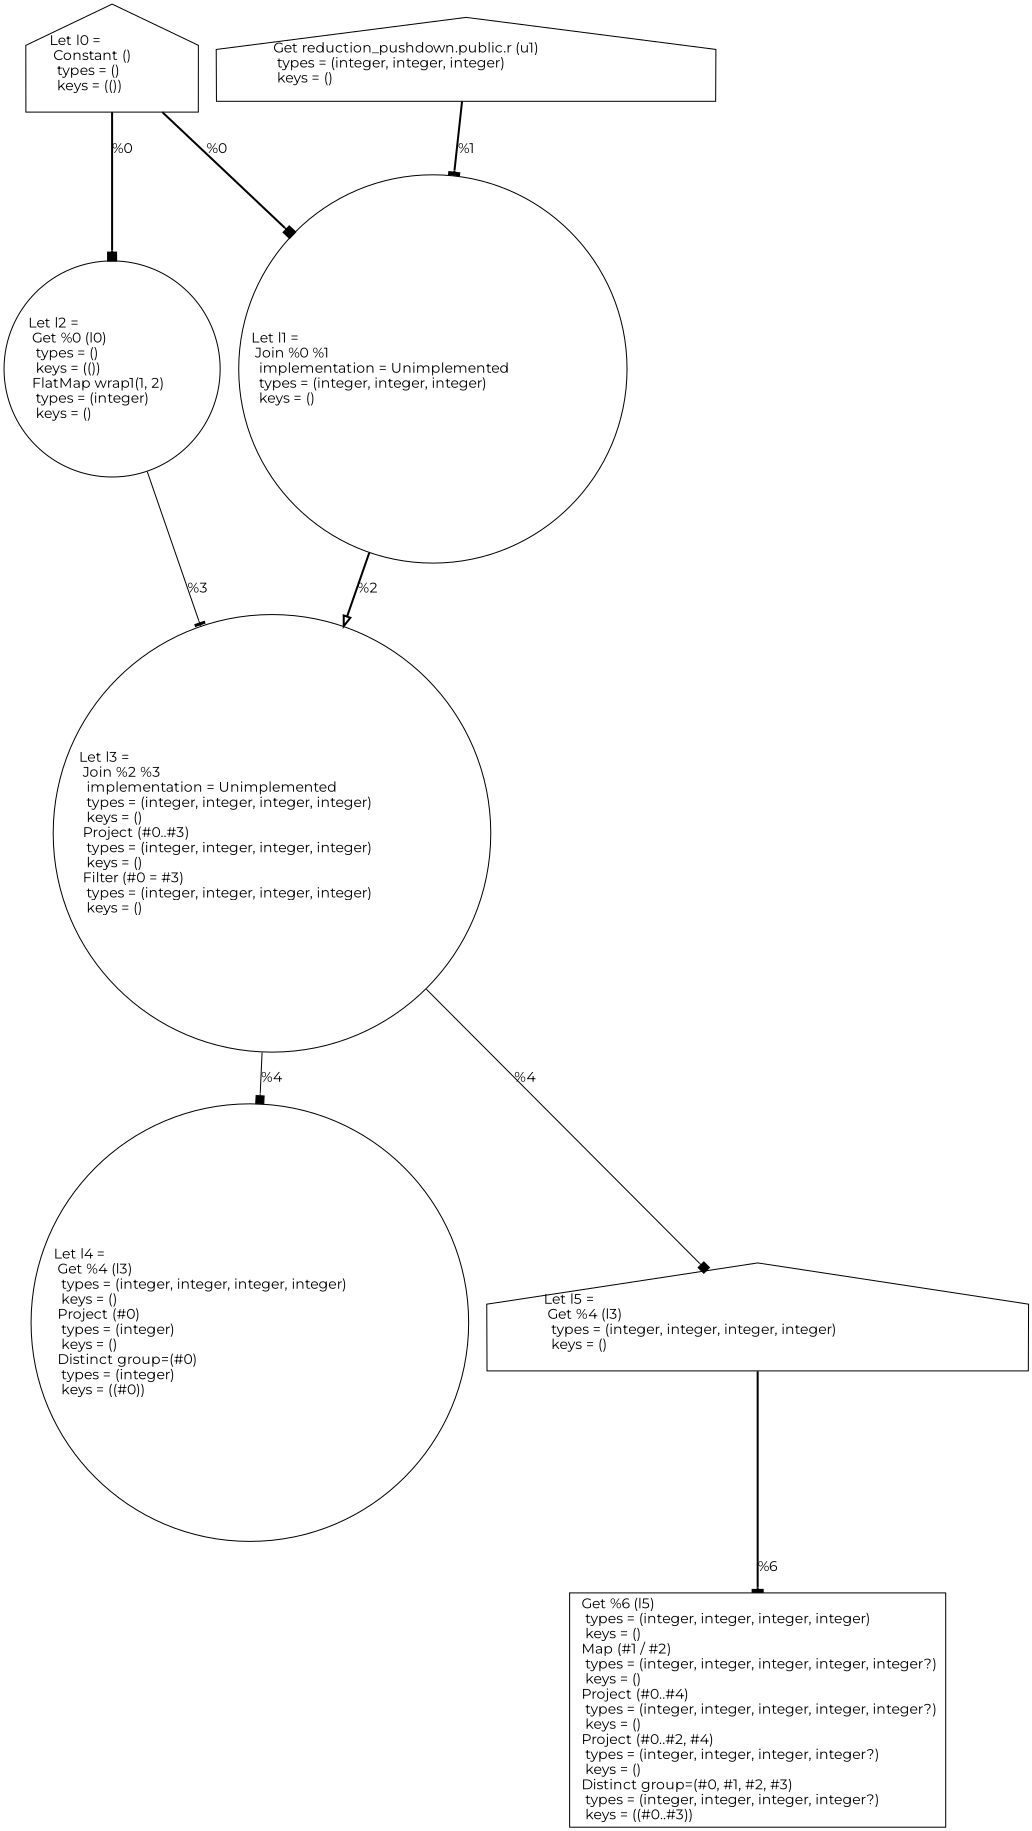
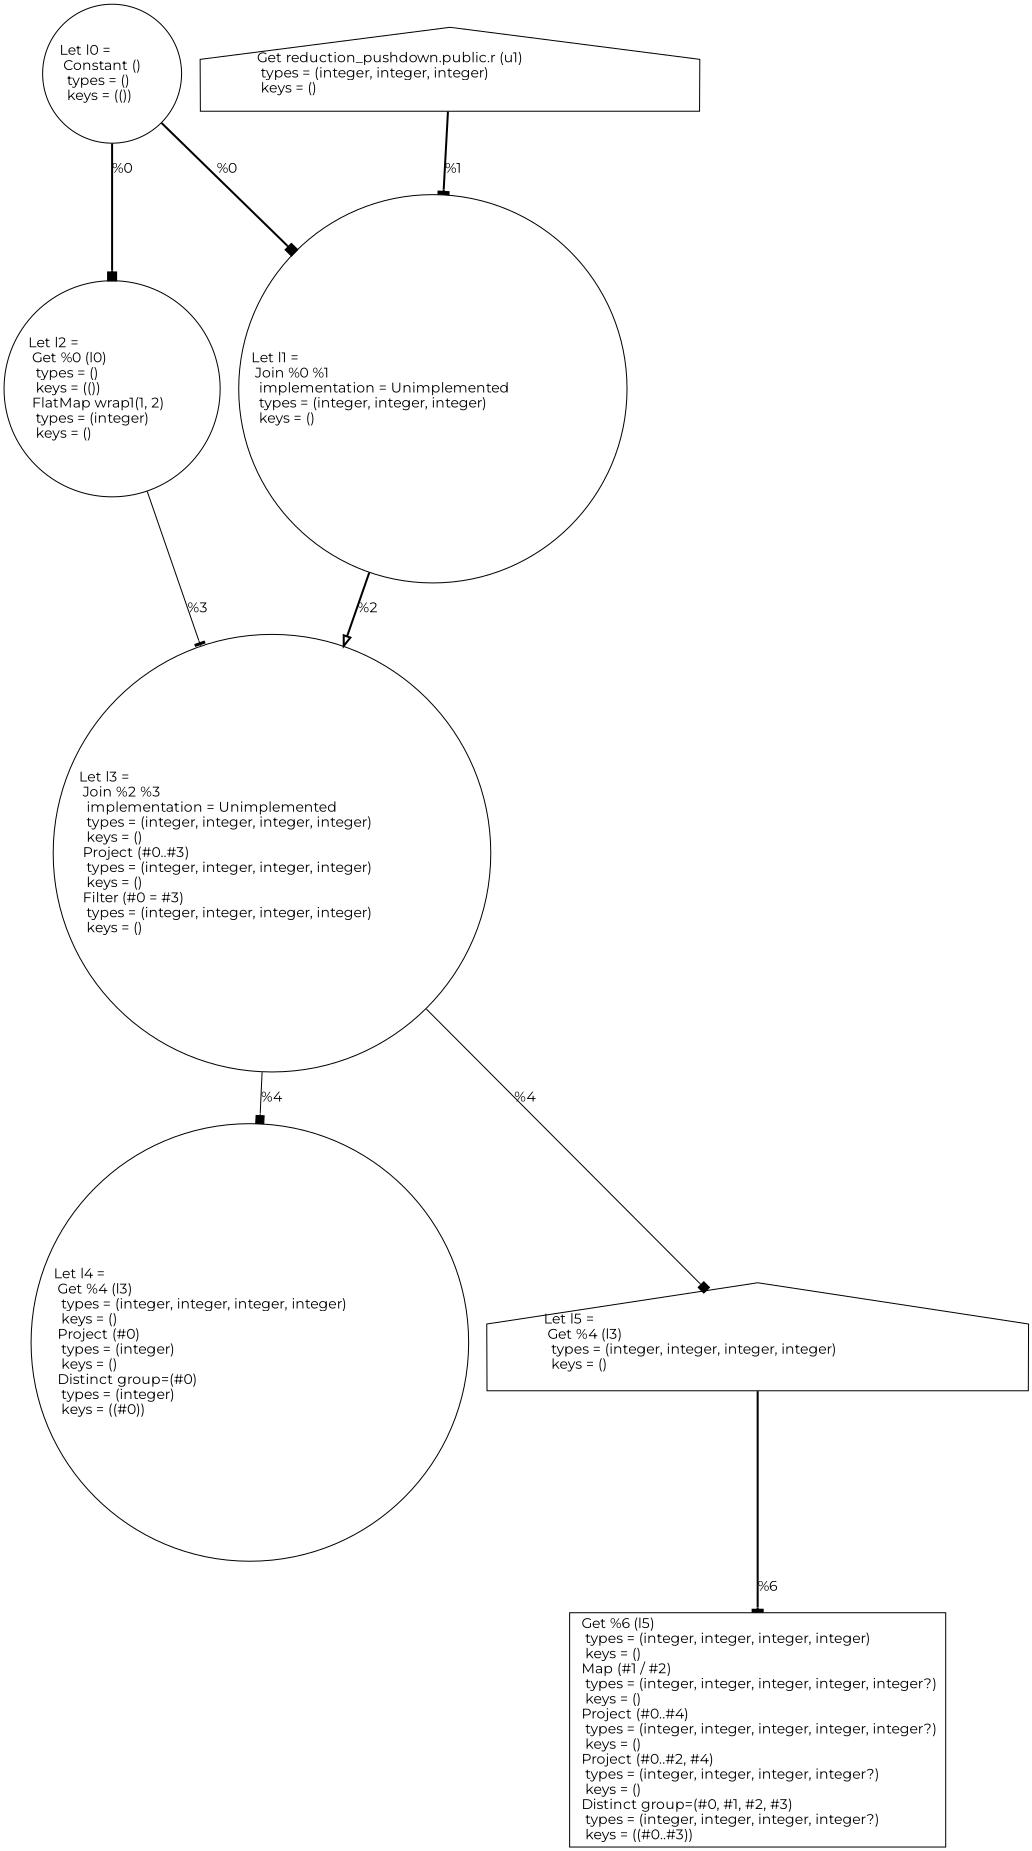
node "Let l0 = Constant () types = () keys = (())": shape house -> circle
